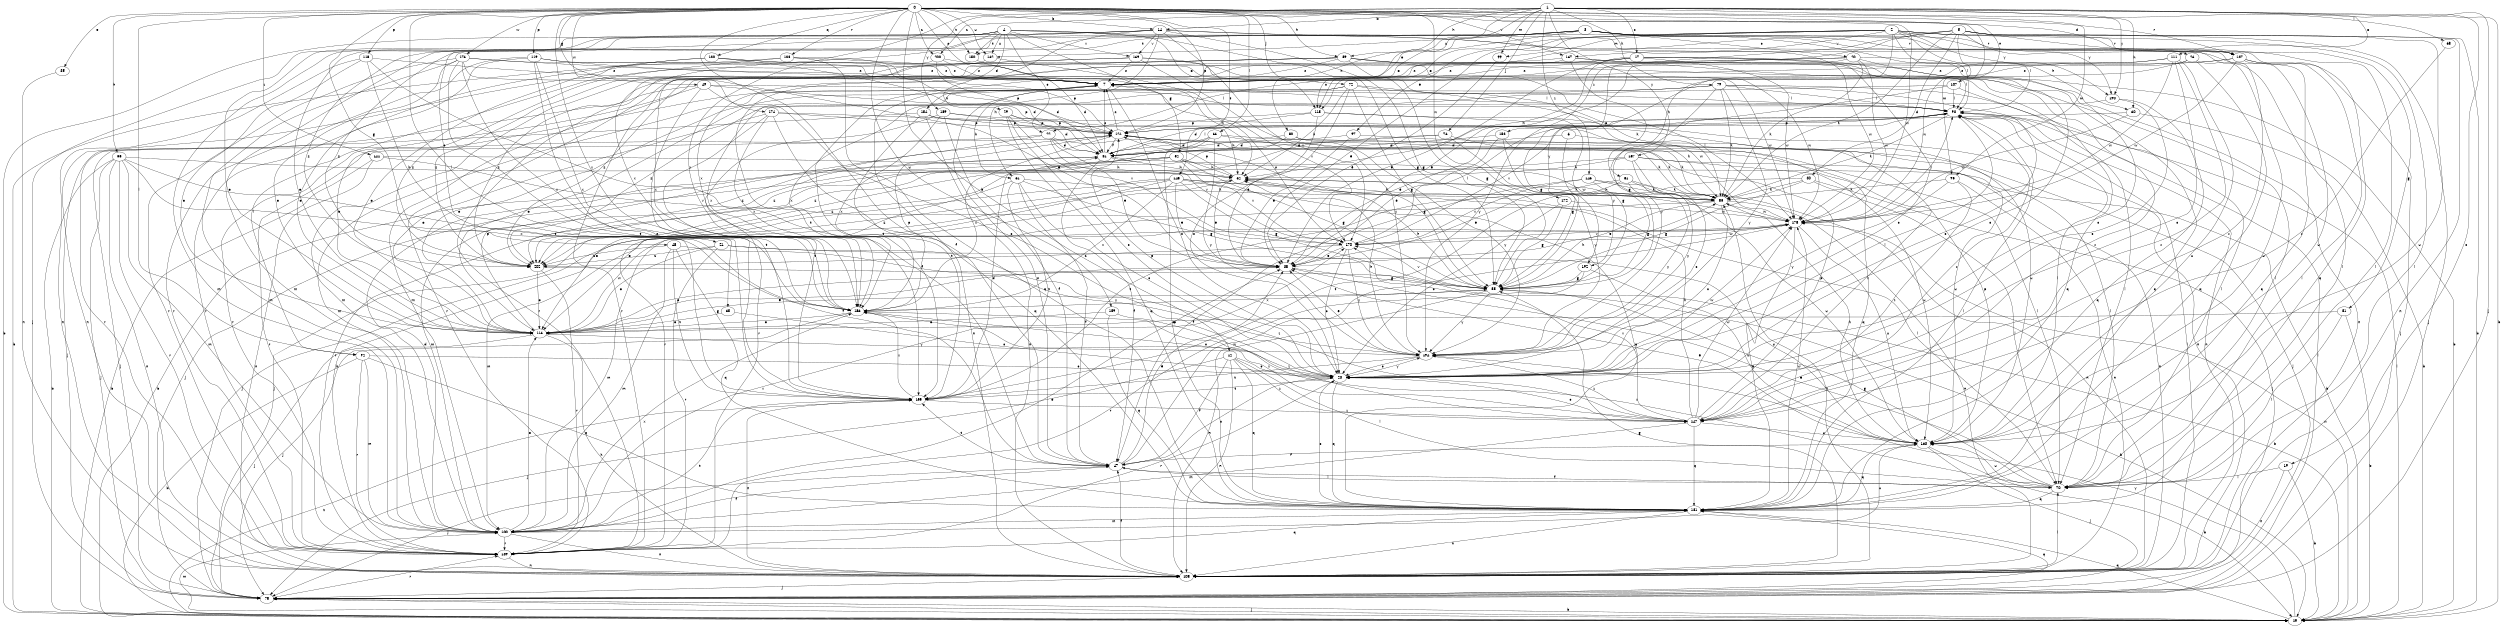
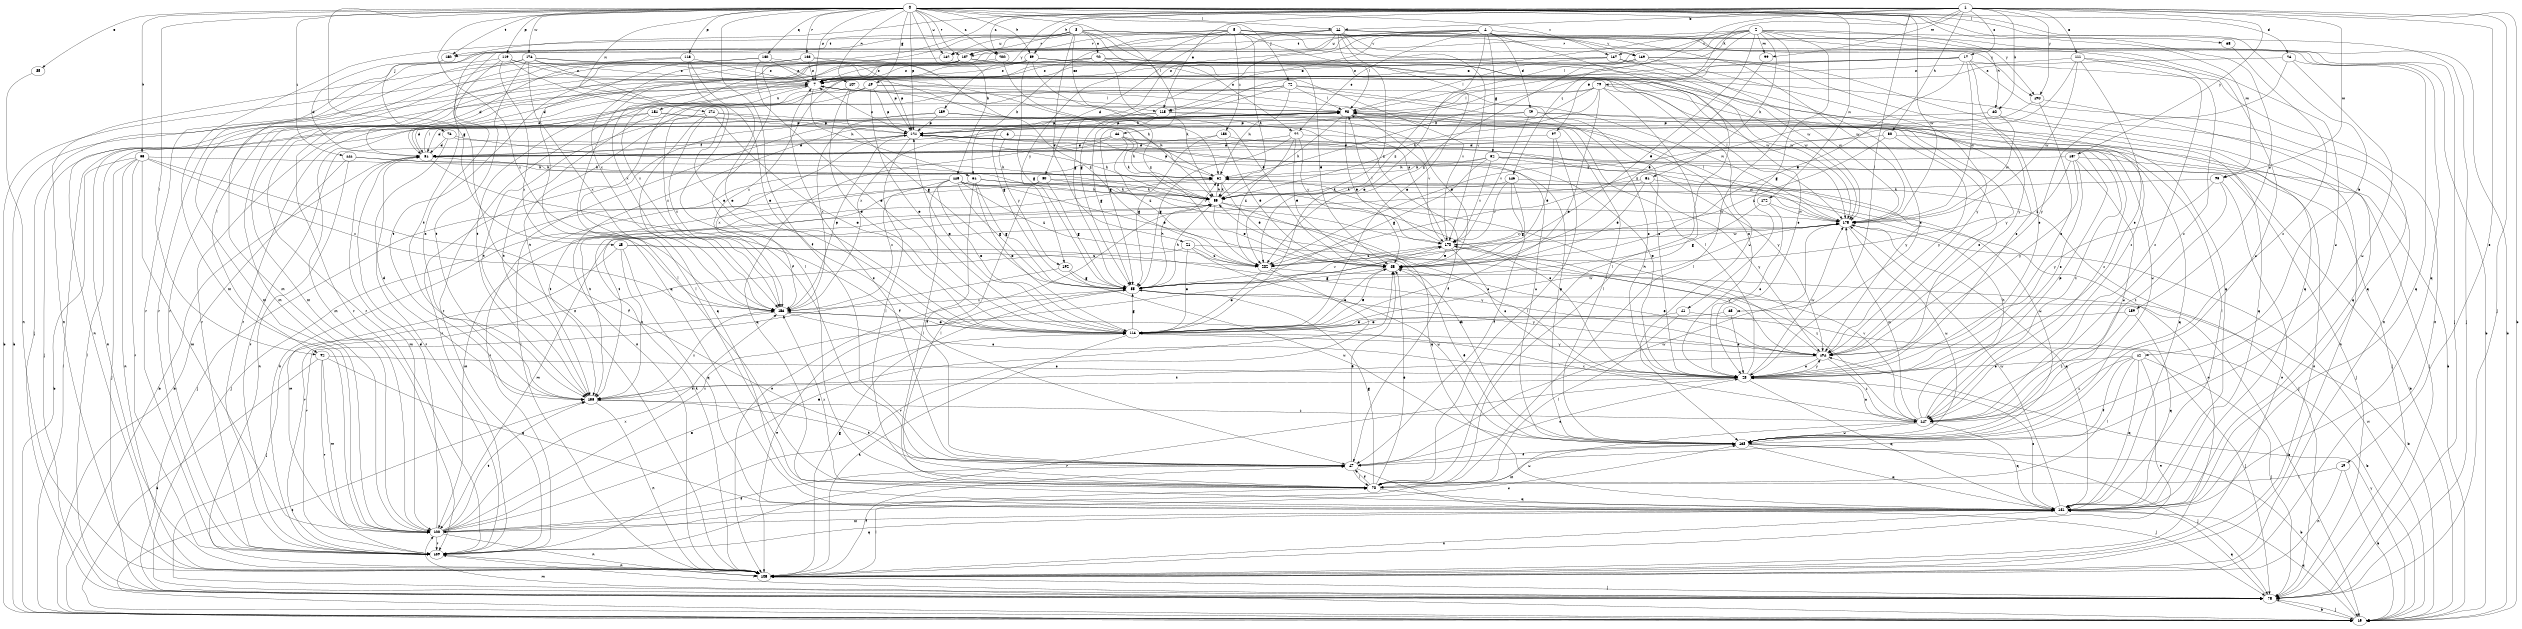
edge "0" -> "14": label "b" -> "l"
edge "59" -> "70": removed, label "i"
node "51": label "51" -> "41"
